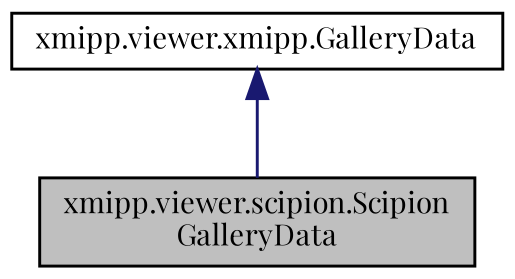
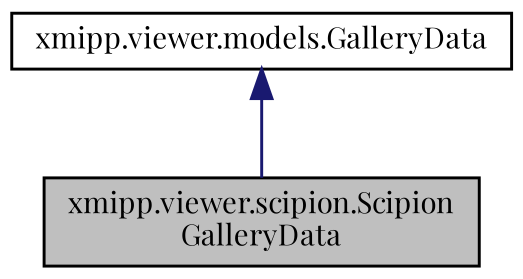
node "xmipp.viewer.xmipp.GalleryData": label "xmipp.viewer.xmipp.GalleryData" -> "xmipp.viewer.models.GalleryData"
